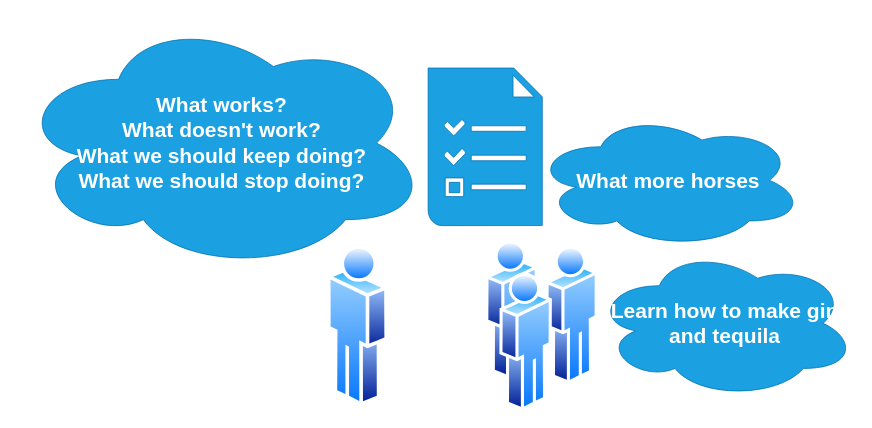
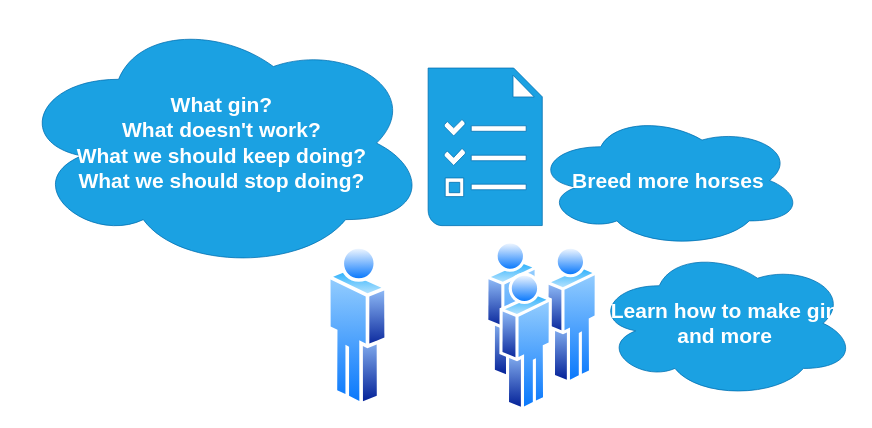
node "What works? What doesn't work? What we should keep doing? What we should stop doing?": label "What works? What doesn't work? What we should keep doing? What we should stop doing?" -> "What gin? What doesn't work? What we should keep doing? What we should stop doing?"
node "What more horses": label "What more horses" -> "Breed more horses"
node "Learn how to make gin and tequila": label "Learn how to make gin and tequila" -> "Learn how to make gin and more"
